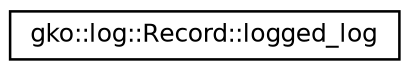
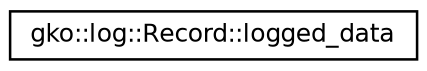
node "gko::log::Record::logged_log": label "gko::log::Record::logged_log" -> "gko::log::Record::logged_data"
